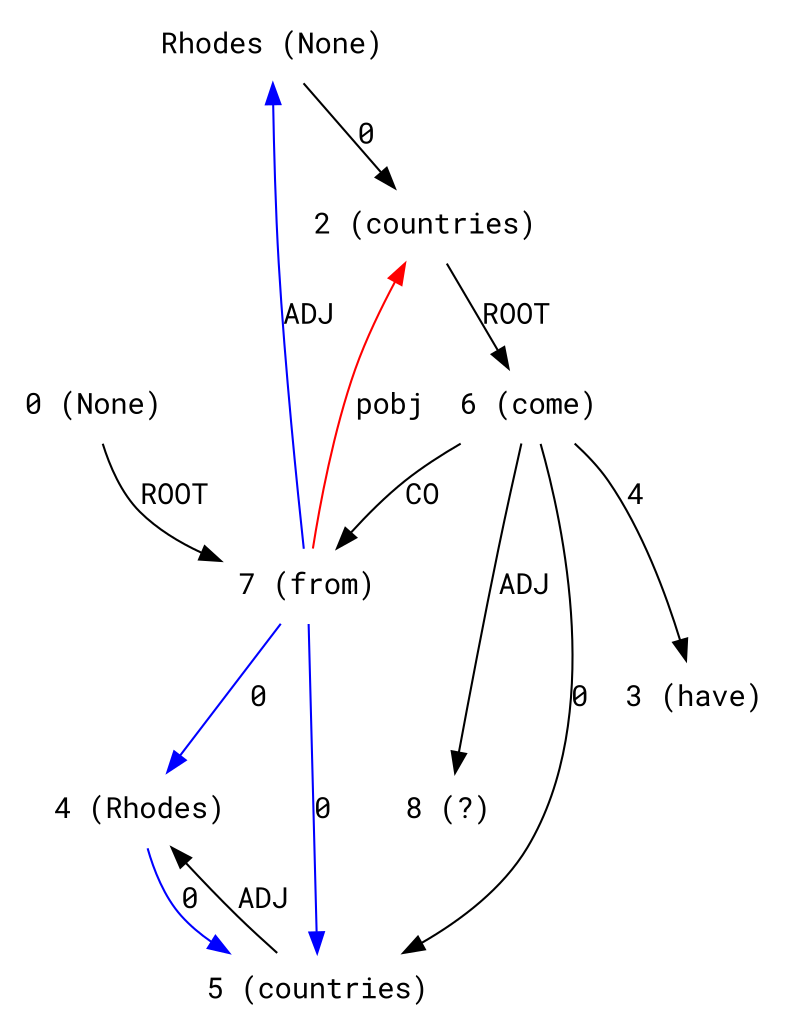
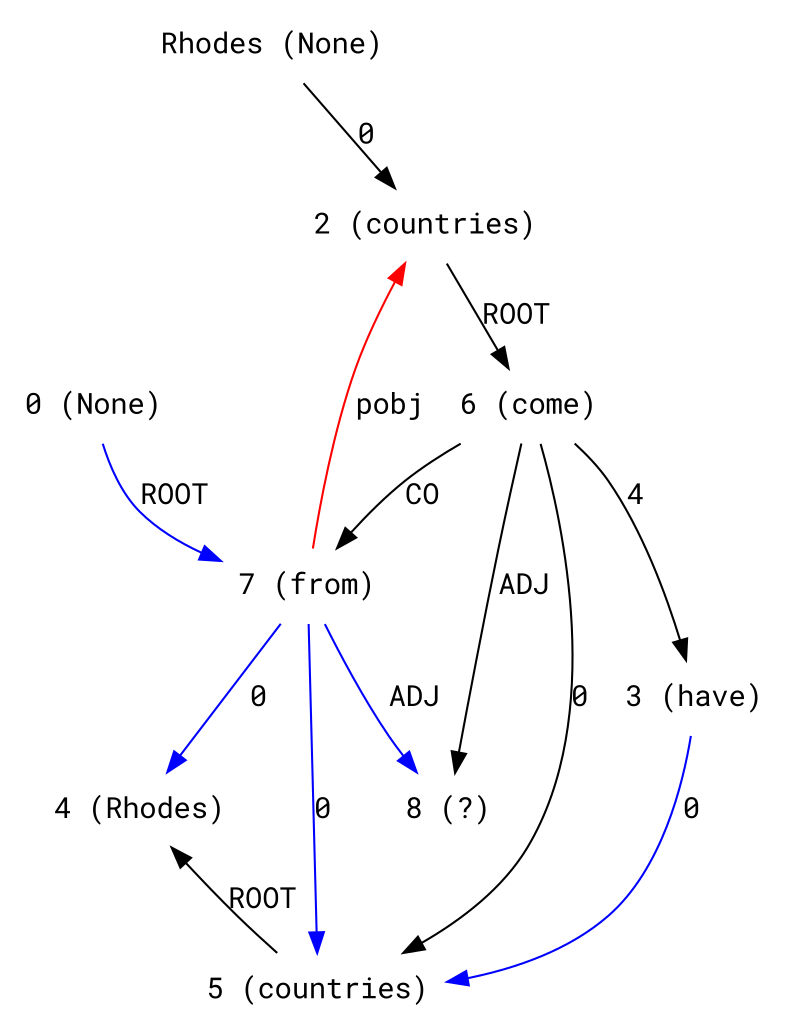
edge "7 (from)" -> "Rhodes (None)": now "7 (from)" -> "8 (?)"
edge "0 (None)" -> "7 (from)": color black -> blue
edge "5 (countries)" -> "4 (Rhodes)": label "ADJ" -> "ROOT"
edge "4 (Rhodes)" -> "5 (countries)": now "3 (have)" -> "5 (countries)"
